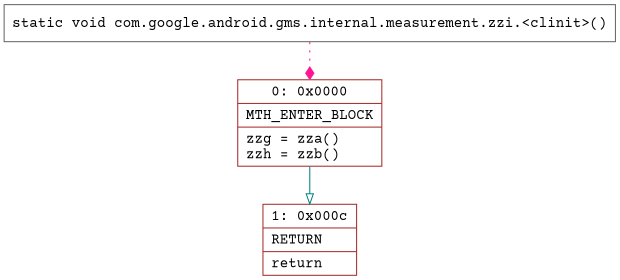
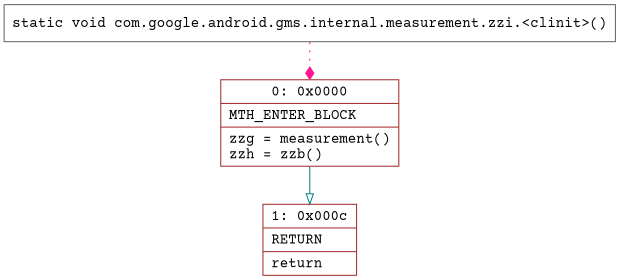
node "0: 0x0000": text "zzg = zza()" -> "zzg = measurement()"
